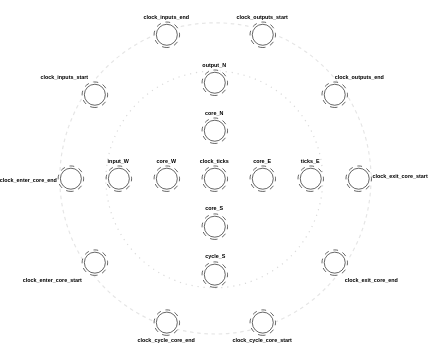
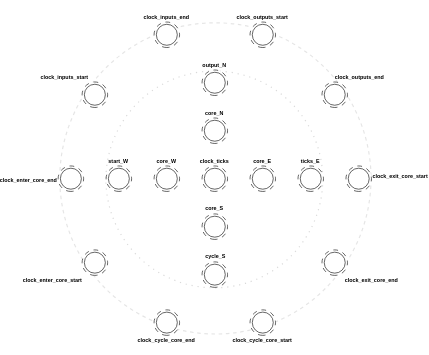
node "input_W": label "input_W" -> "start_W"
